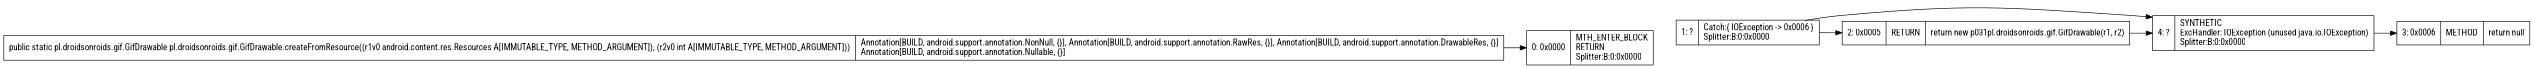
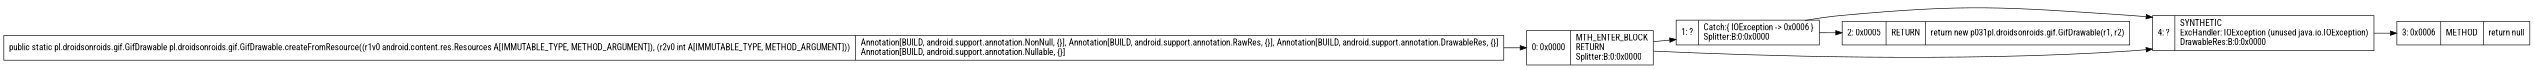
edge "2: 0x0005" -> "4: ?": now "0: 0x0000" -> "4: ?"
edge "0: 0x0000" -> "1: ?": added
node "4: ?": text "Splitter:B:0:0x0000" -> "DrawableRes:B:0:0x0000"
